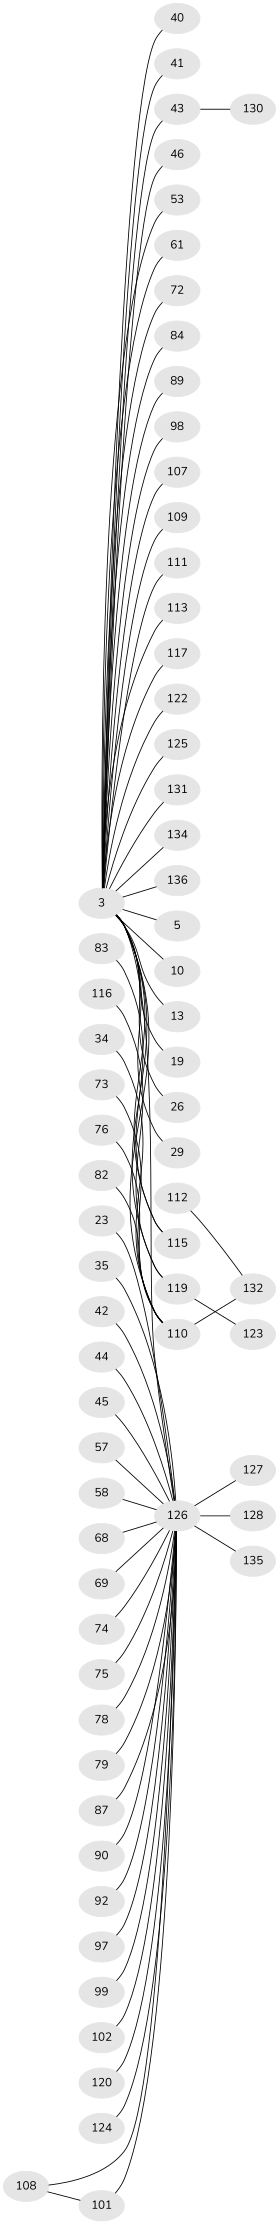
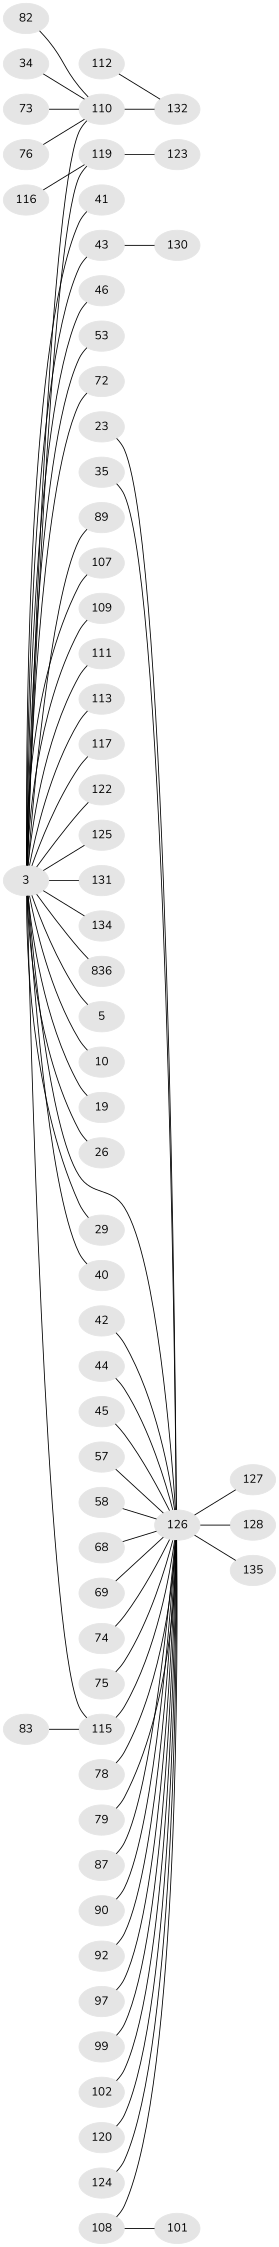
node "61": removed
node "84": removed
node "98": removed
node "136": label "136" -> "836"
node "13": removed
edge "126" -- "101": now "126" -- "115"
